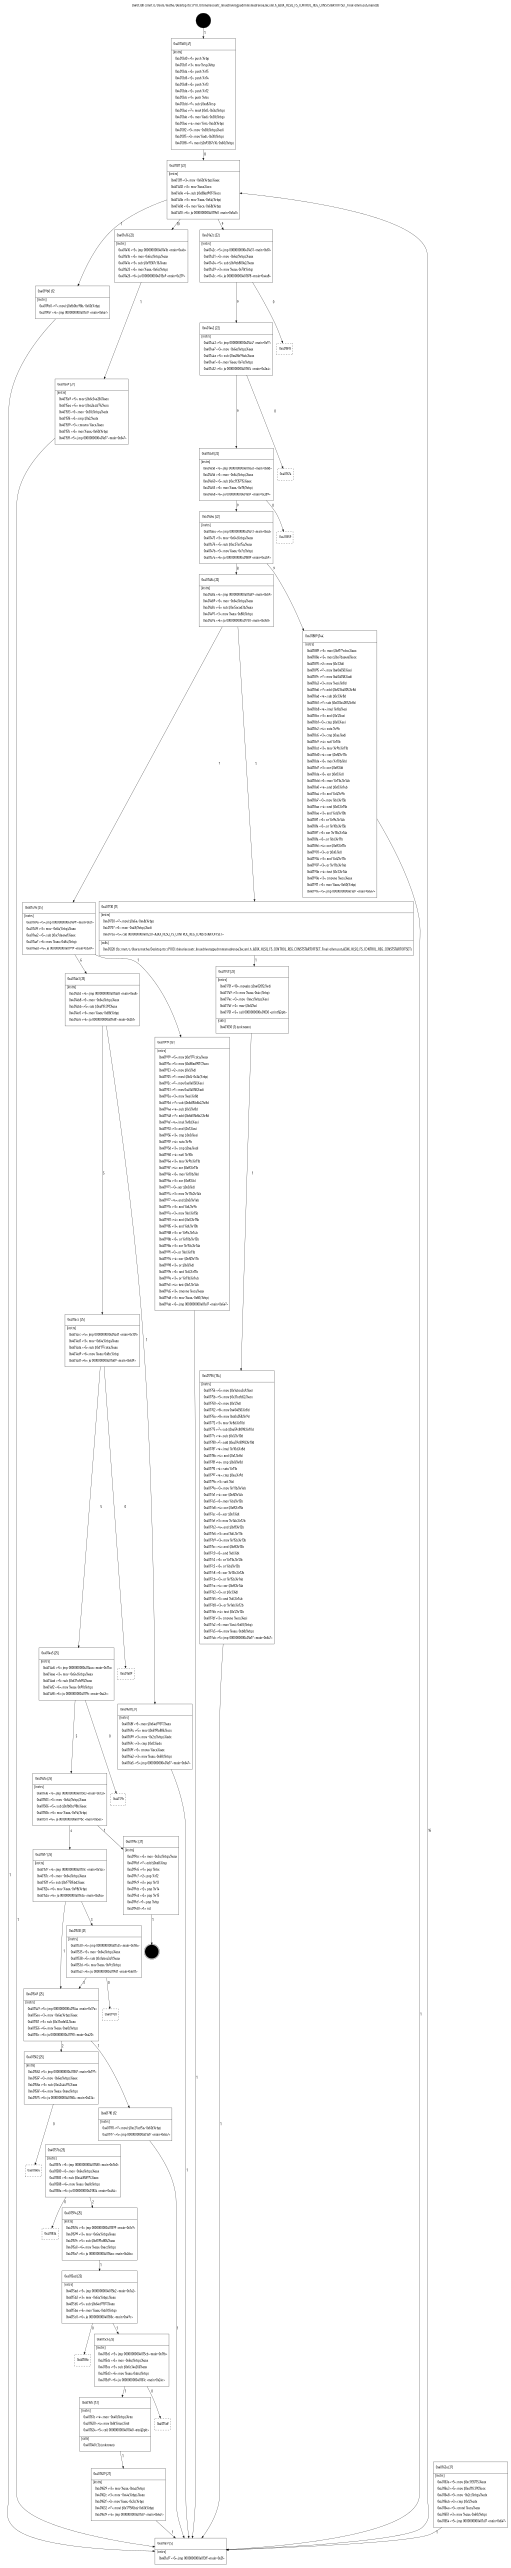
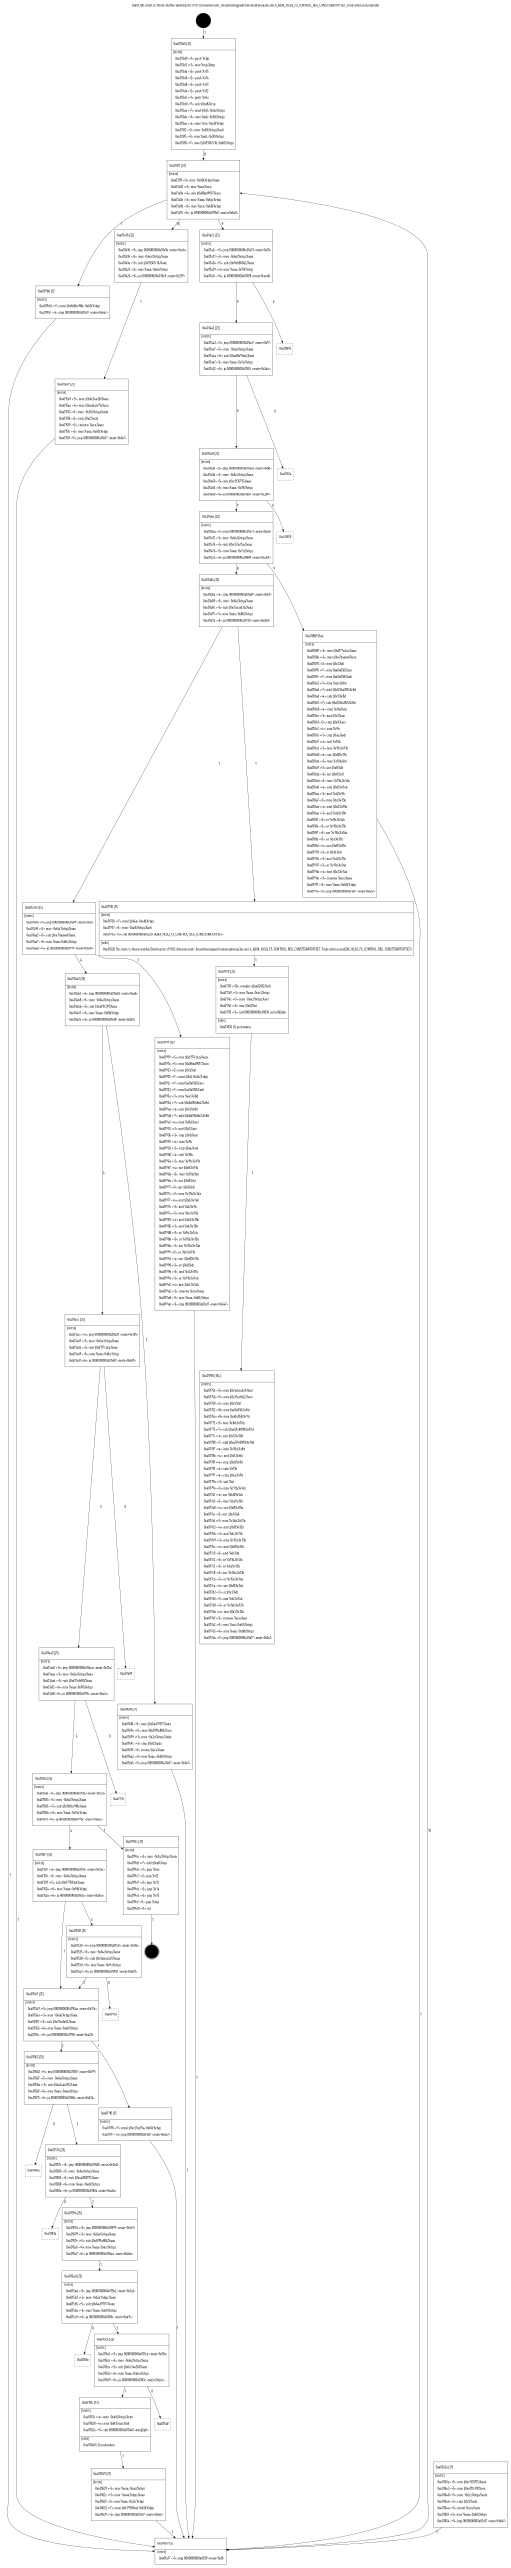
edge "0x401756 [154]" -> "0x401a17 [5]": removed, label "1"
edge "0x401562 [25]" -> "0x40157b [25]": added, label "2"
